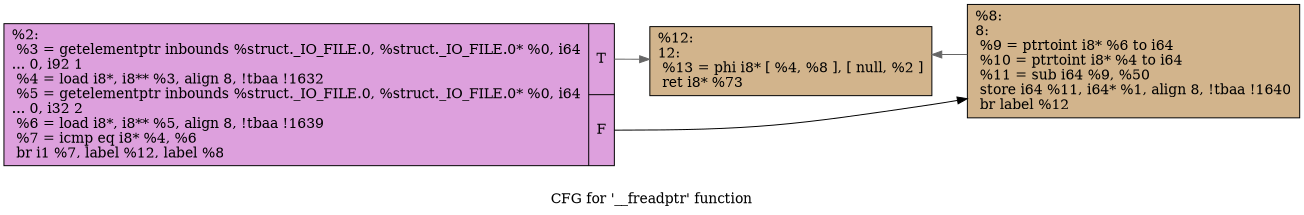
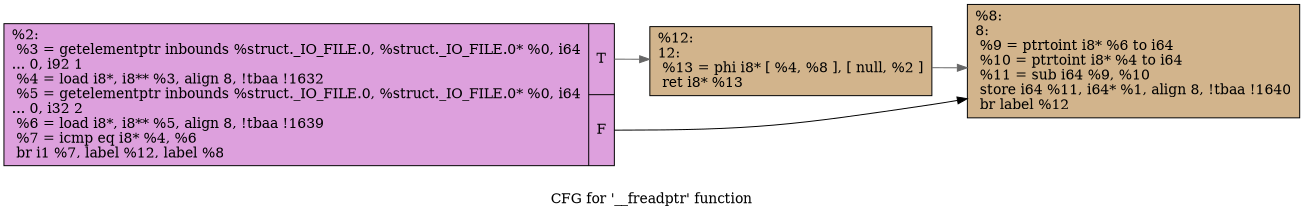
edge "%8:" -> "%12:": reversed
node "%8:": text "%11 = sub i64 %9, %50" -> "%11 = sub i64 %9, %10"
node "%12:": text "ret i8* %73" -> "ret i8* %13"
